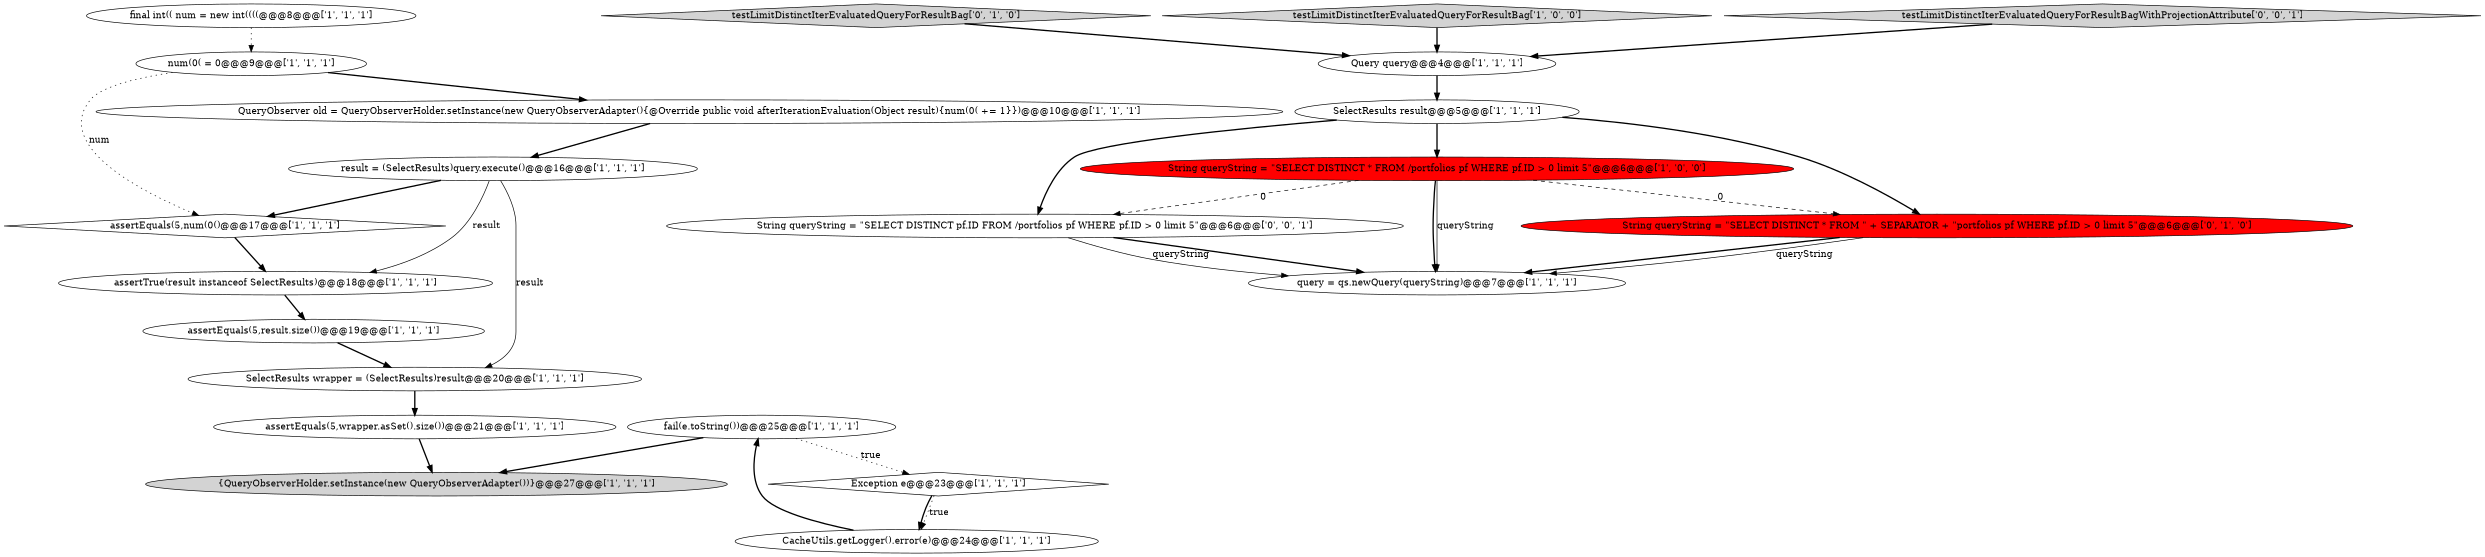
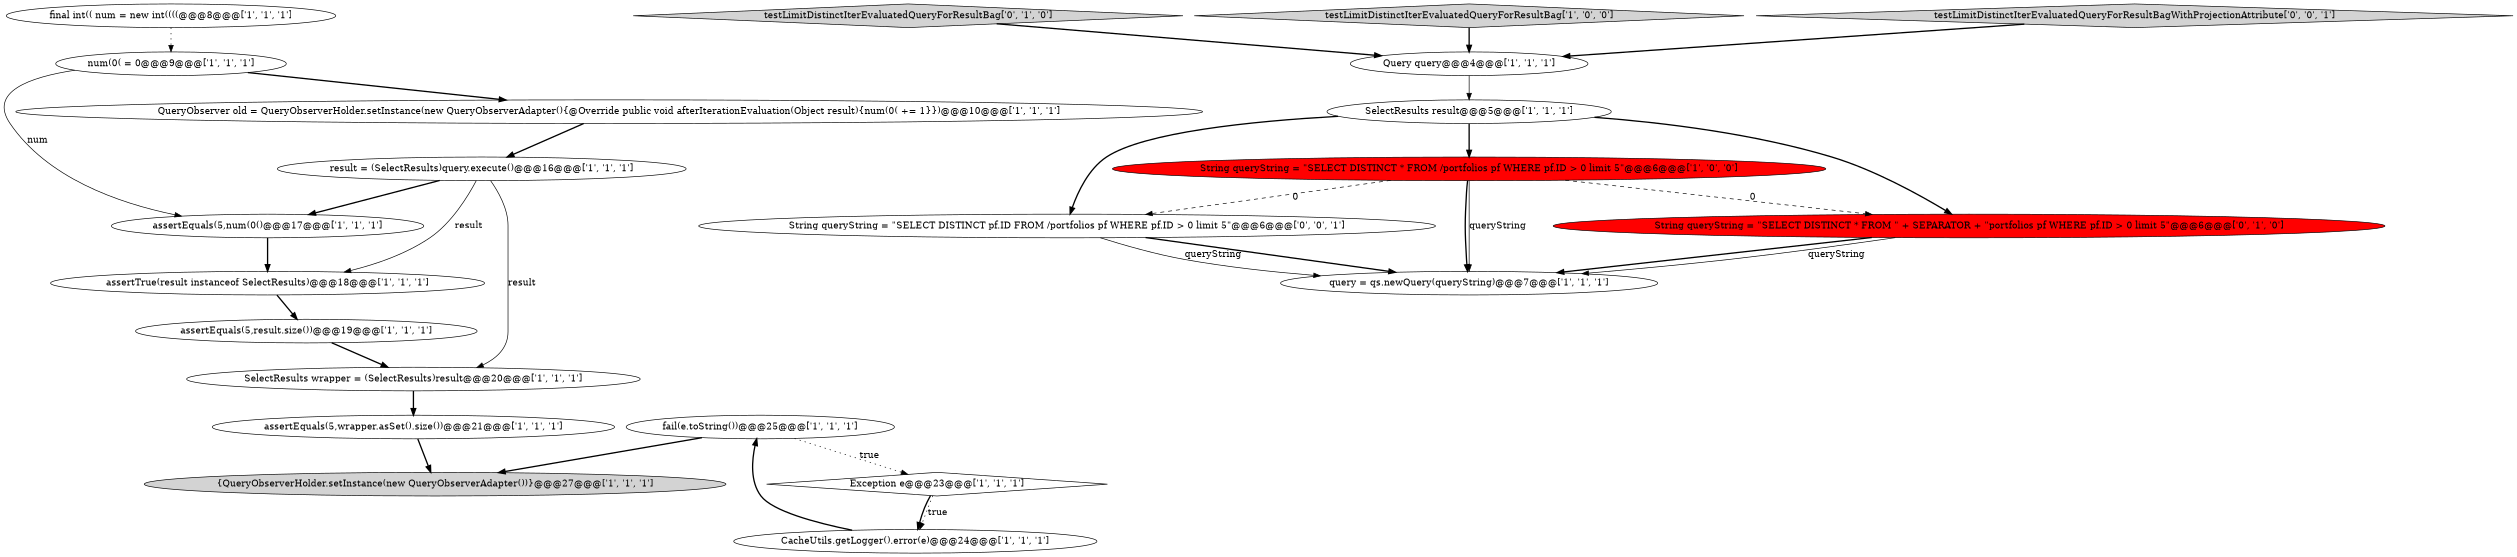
edge "Query query@@@4@@@['1', '1', '1']" -> "SelectResults result@@@5@@@['1', '1', '1']": style bold -> solid
edge "num(0( = 0@@@9@@@['1', '1', '1']" -> "assertEquals(5,num(0()@@@17@@@['1', '1', '1']": style dotted -> solid
node "assertEquals(5,num(0()@@@17@@@['1', '1', '1']": shape diamond -> ellipse
